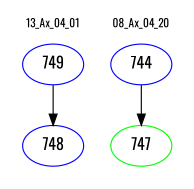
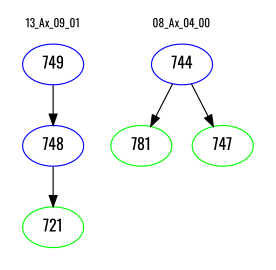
cluster "13_Ax_04_01": label "13_Ax_04_01" -> "13_Ax_09_01"
cluster "08_Ax_04_20": label "08_Ax_04_20" -> "08_Ax_04_00"
node "781": added
node "721": added
